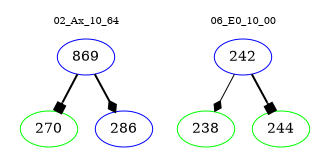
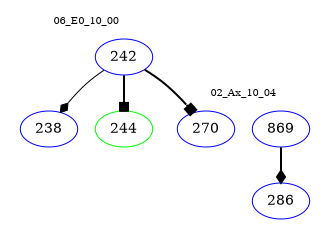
cluster "02_Ax_10_64": label "02_Ax_10_64" -> "02_Ax_10_04"
edge "869" -> "270": now "242" -> "270"
node "270": color green -> blue
node "238": color green -> blue
